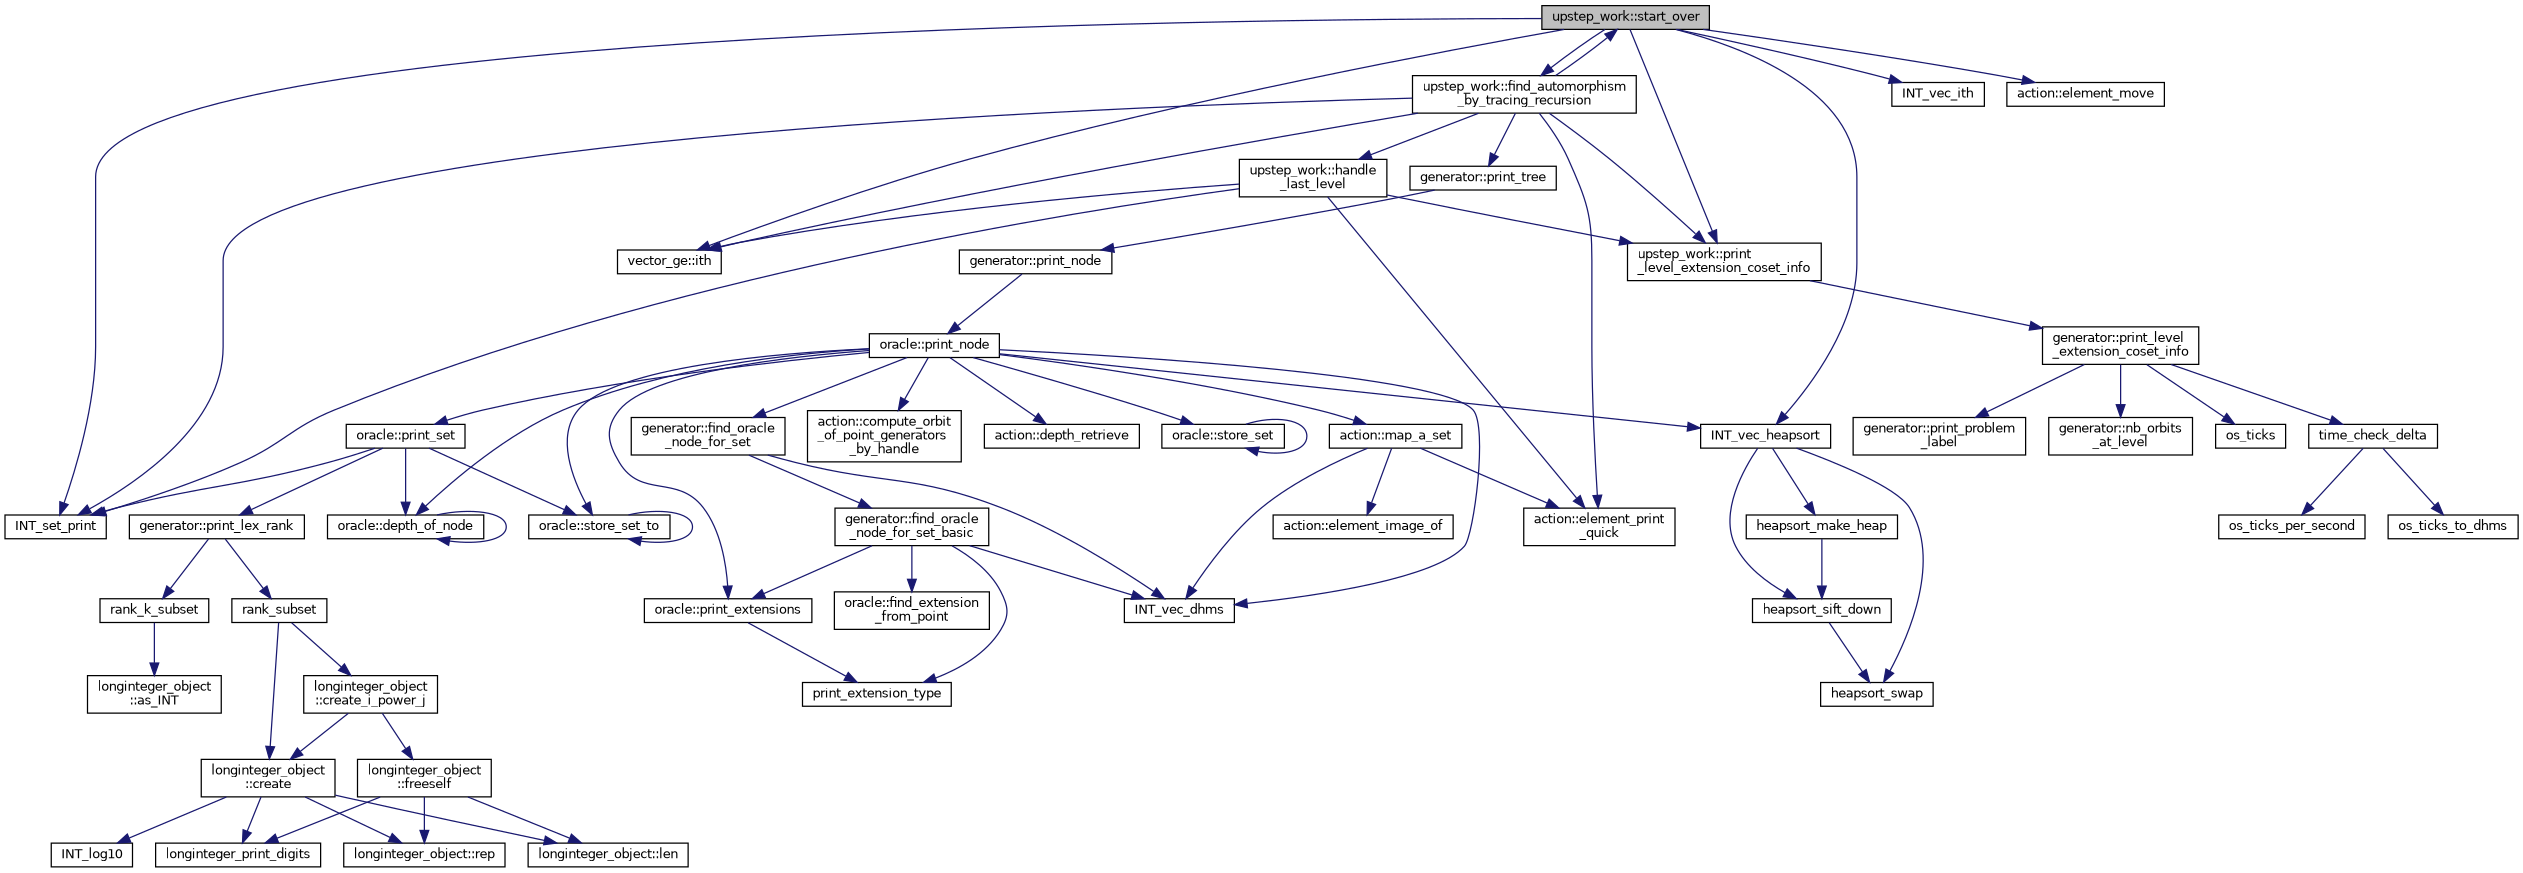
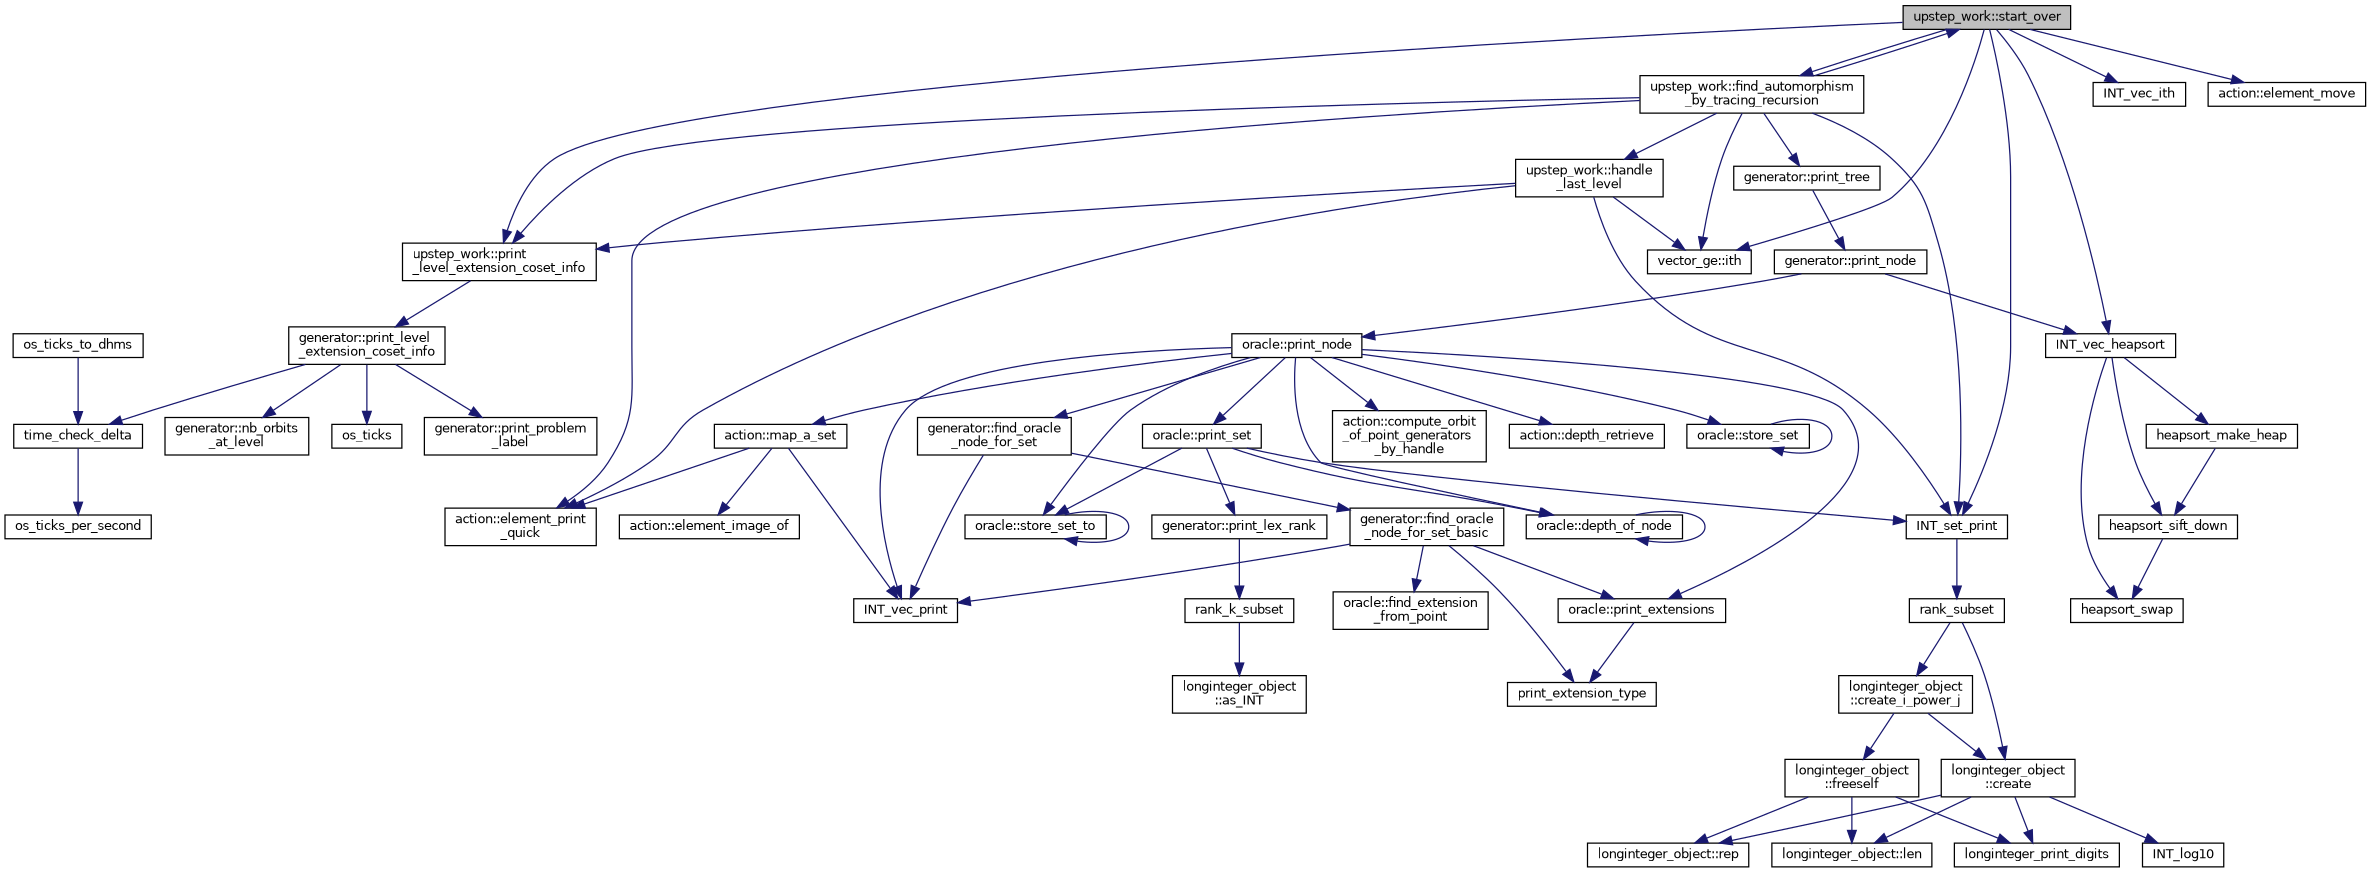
edge "oracle::print_node" -> "INT_vec_heapsort": now "generator::print_node" -> "INT_vec_heapsort"
edge "time_check_delta" -> "os_ticks_to_dhms": reversed
edge "generator::print_lex_rank" -> "rank_subset": now "INT_set_print" -> "rank_subset"
node "INT_vec_dhms": label "INT_vec_dhms" -> "INT_vec_print"
